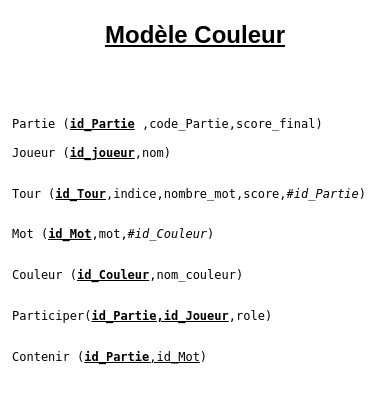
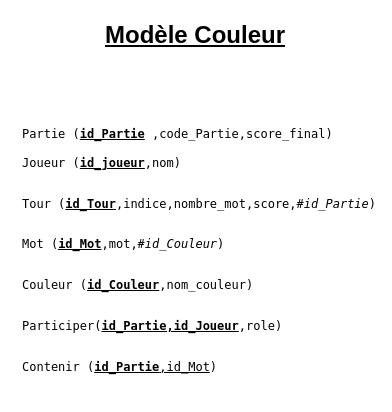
node "Partie (id_Partie ,code_Partie,score_final) Joueur (id_joueur,nom) Tour (id_Tour,indice,nombre_mot,score,#id_Partie) Mot (id_Mot,mot,#id_Couleur) Couleur (id_Couleur,nom_couleur) Participer(id_Partie,id_Joueur,role) Contenir (id_Partie,id_Mot)": moved (186, 241) -> (196, 251)
